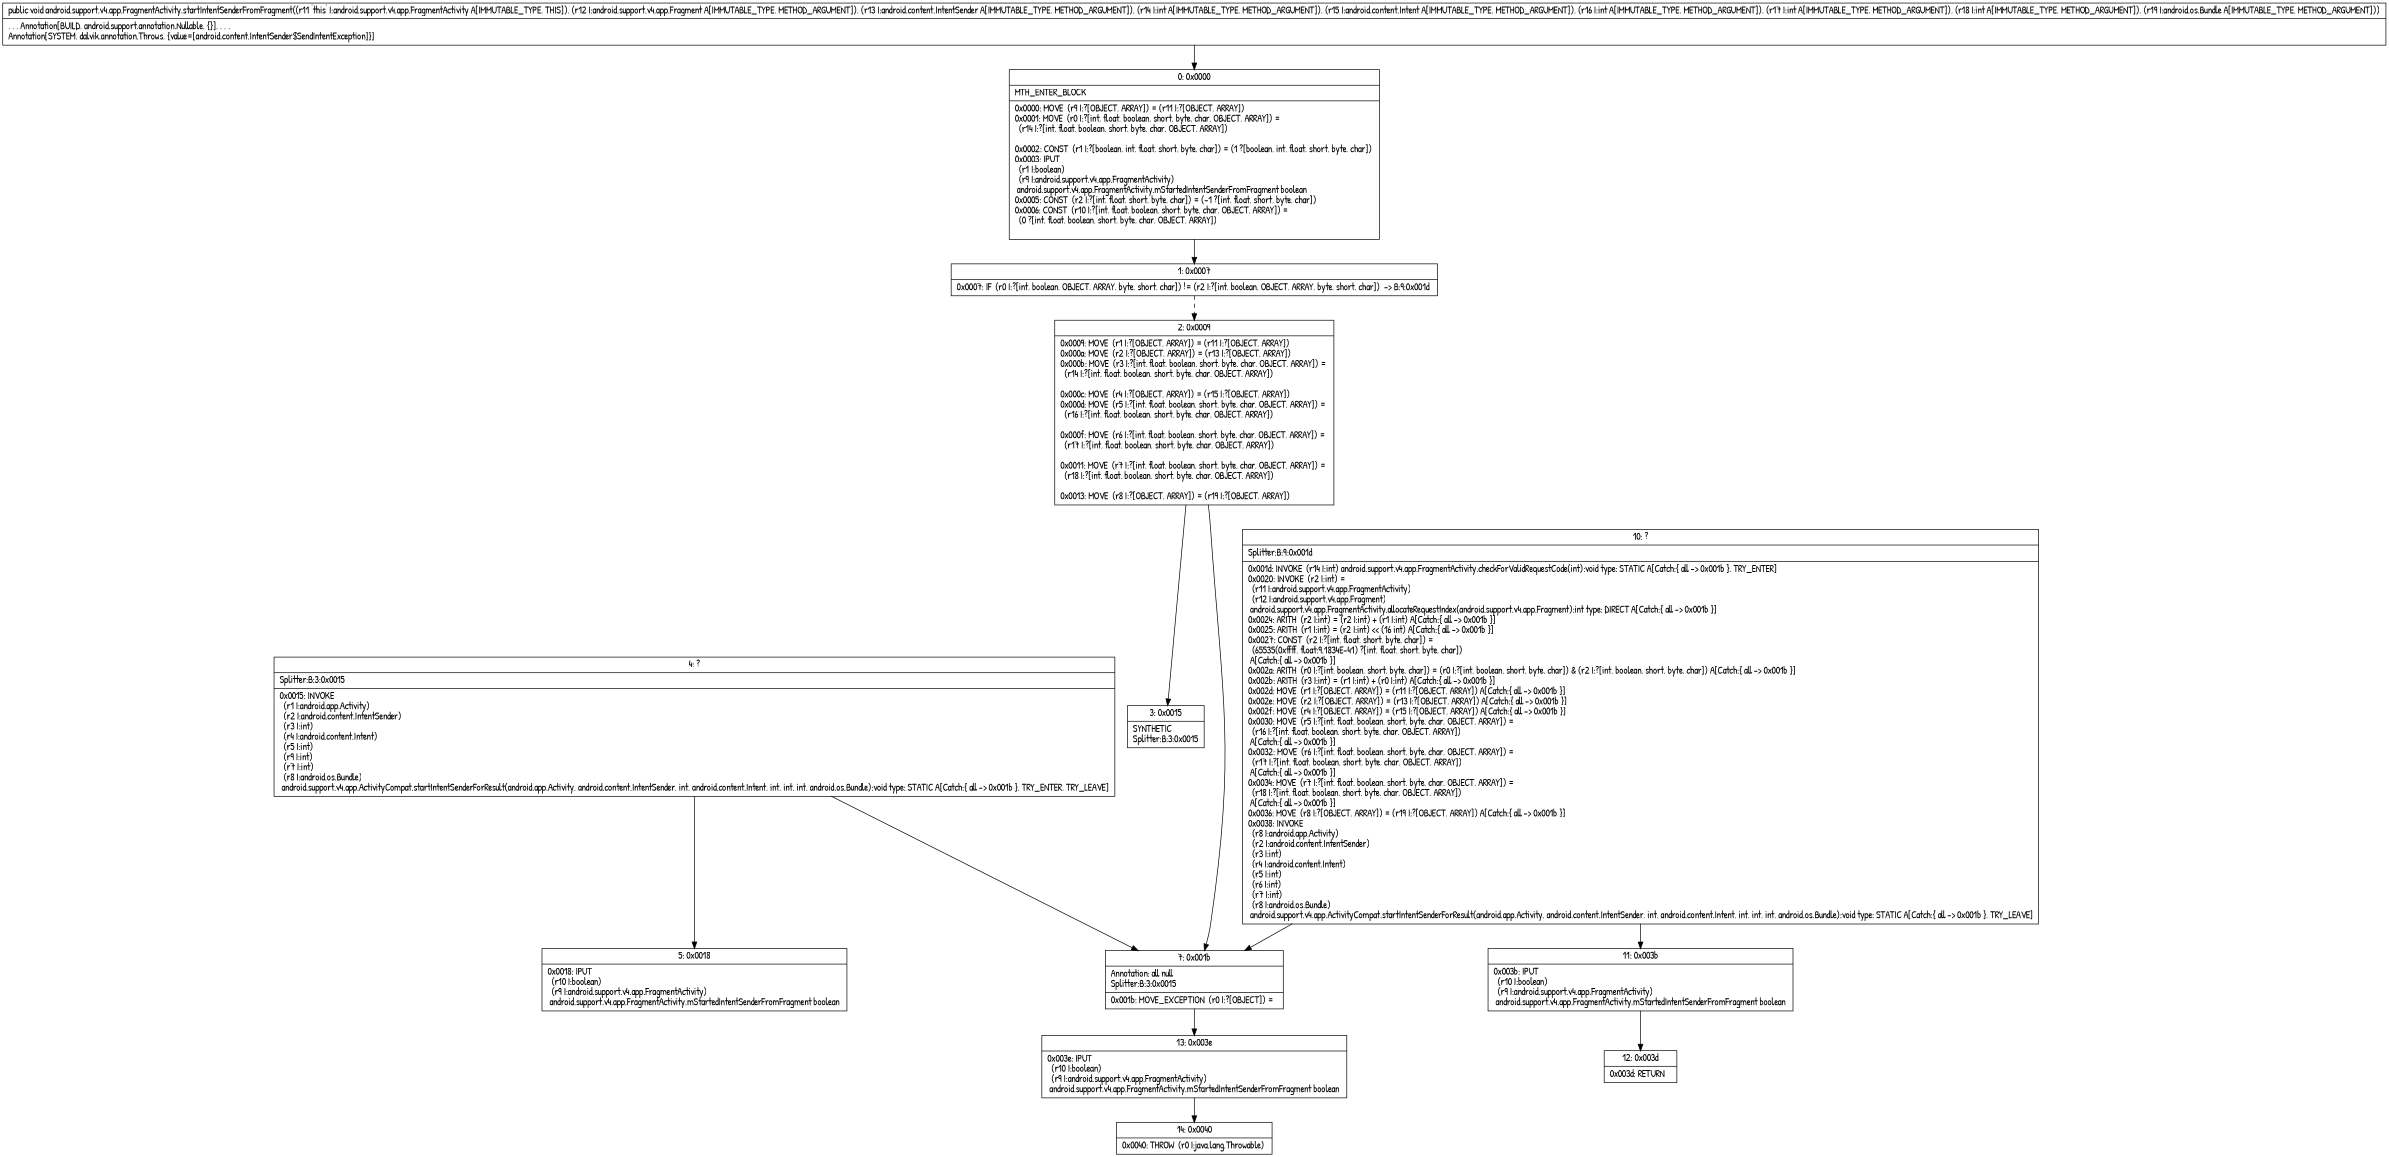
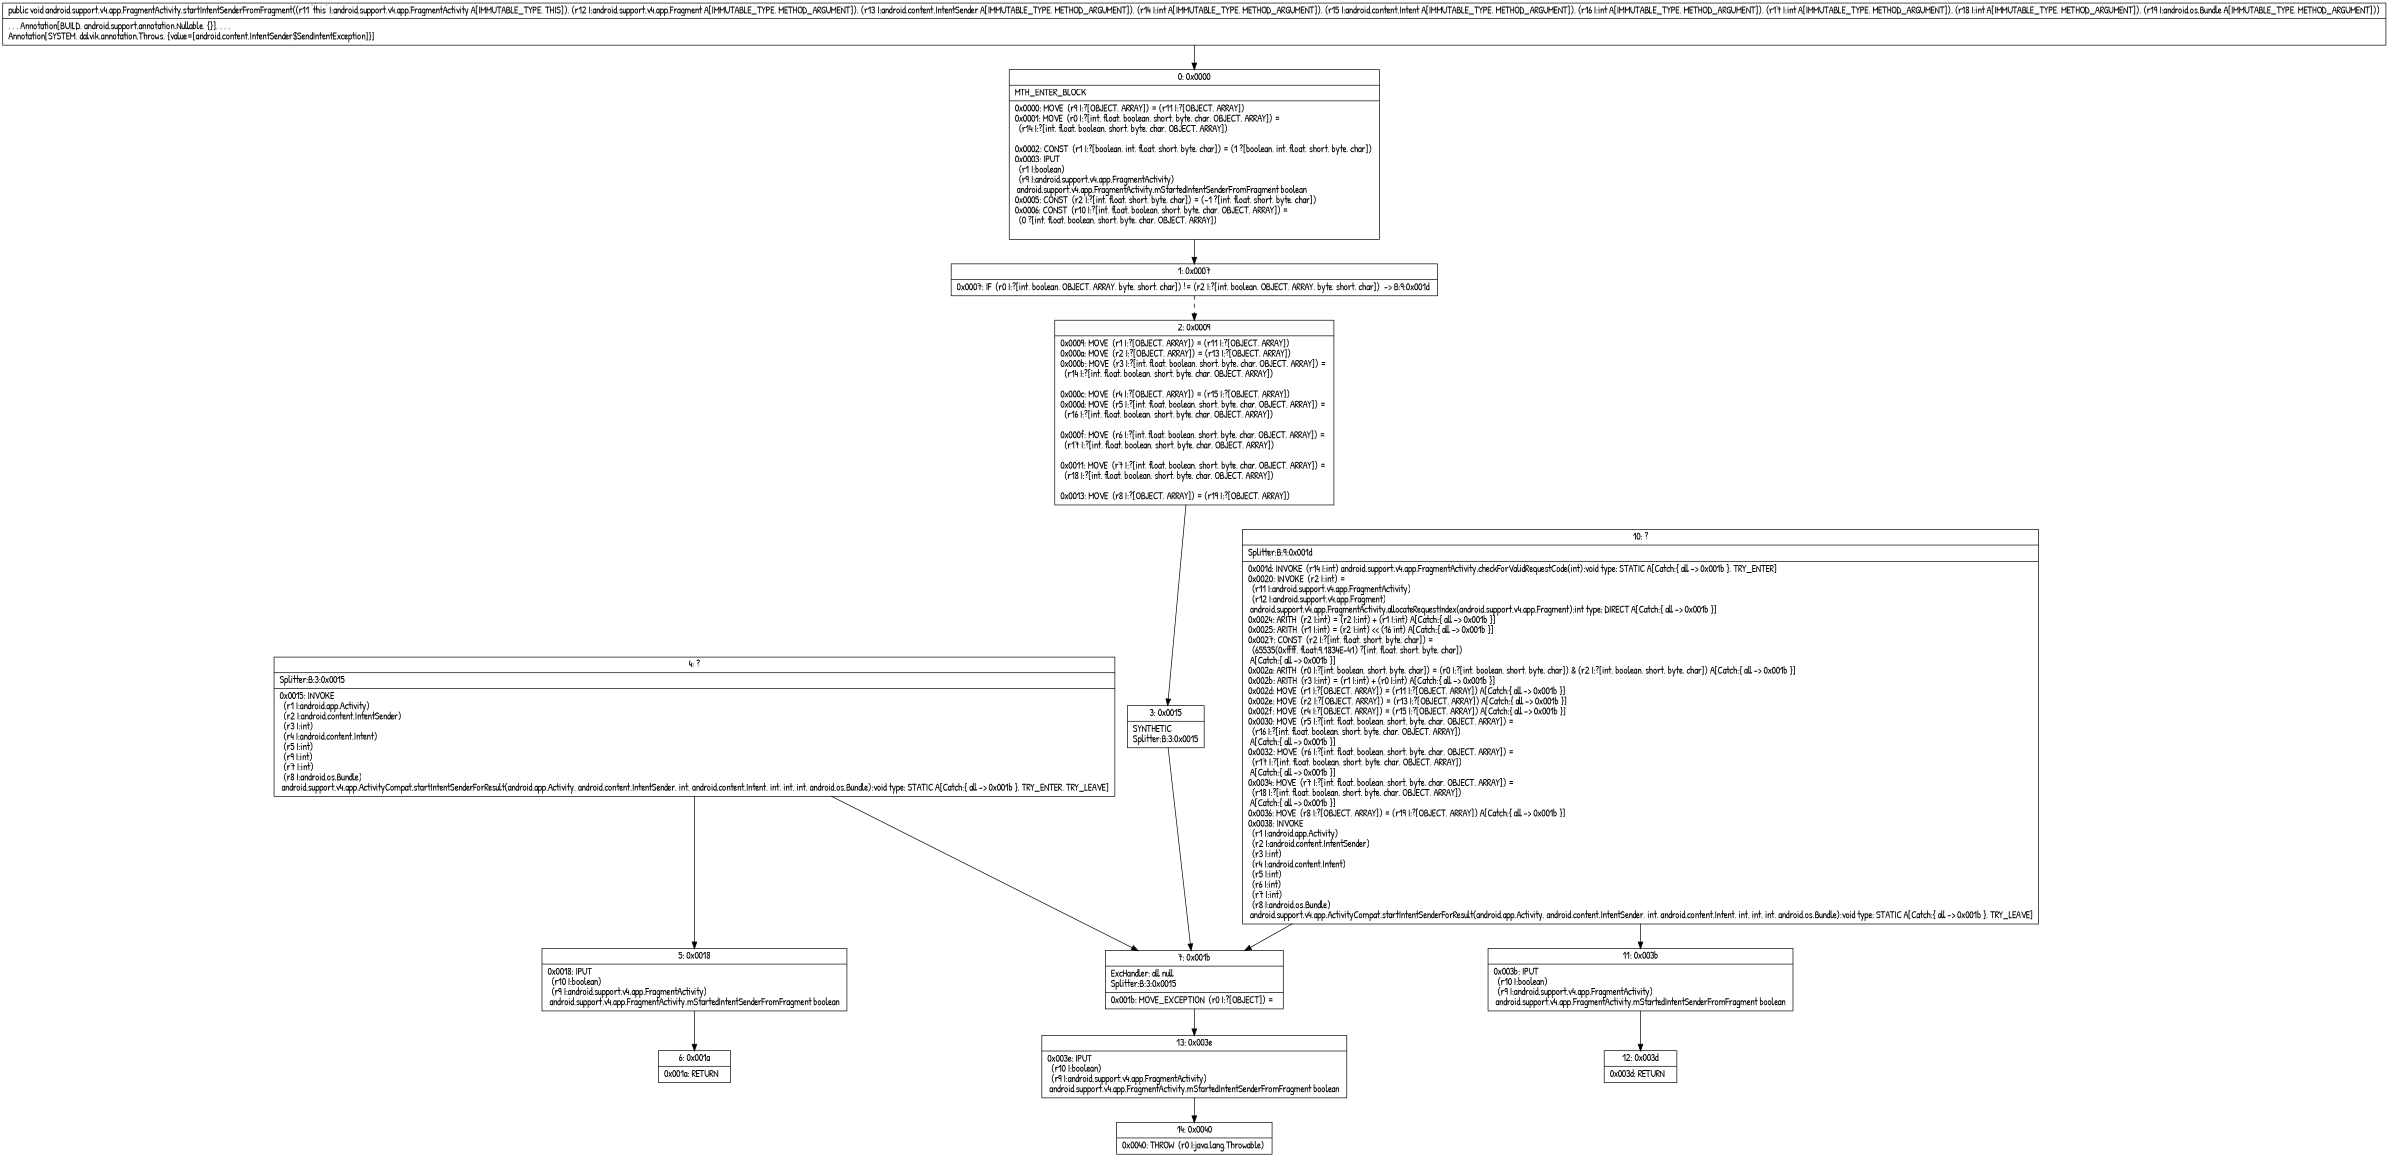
edge "2: 0x0009" -> "7: 0x001b": now "3: 0x0015" -> "7: 0x001b"
node "10: ?": text "(r8 I:android.app.Activity)" -> "(r1 I:android.app.Activity)"
node "7: 0x001b": text "Annotation: all null" -> "ExcHandler: all null"
node "6: 0x001a": added
